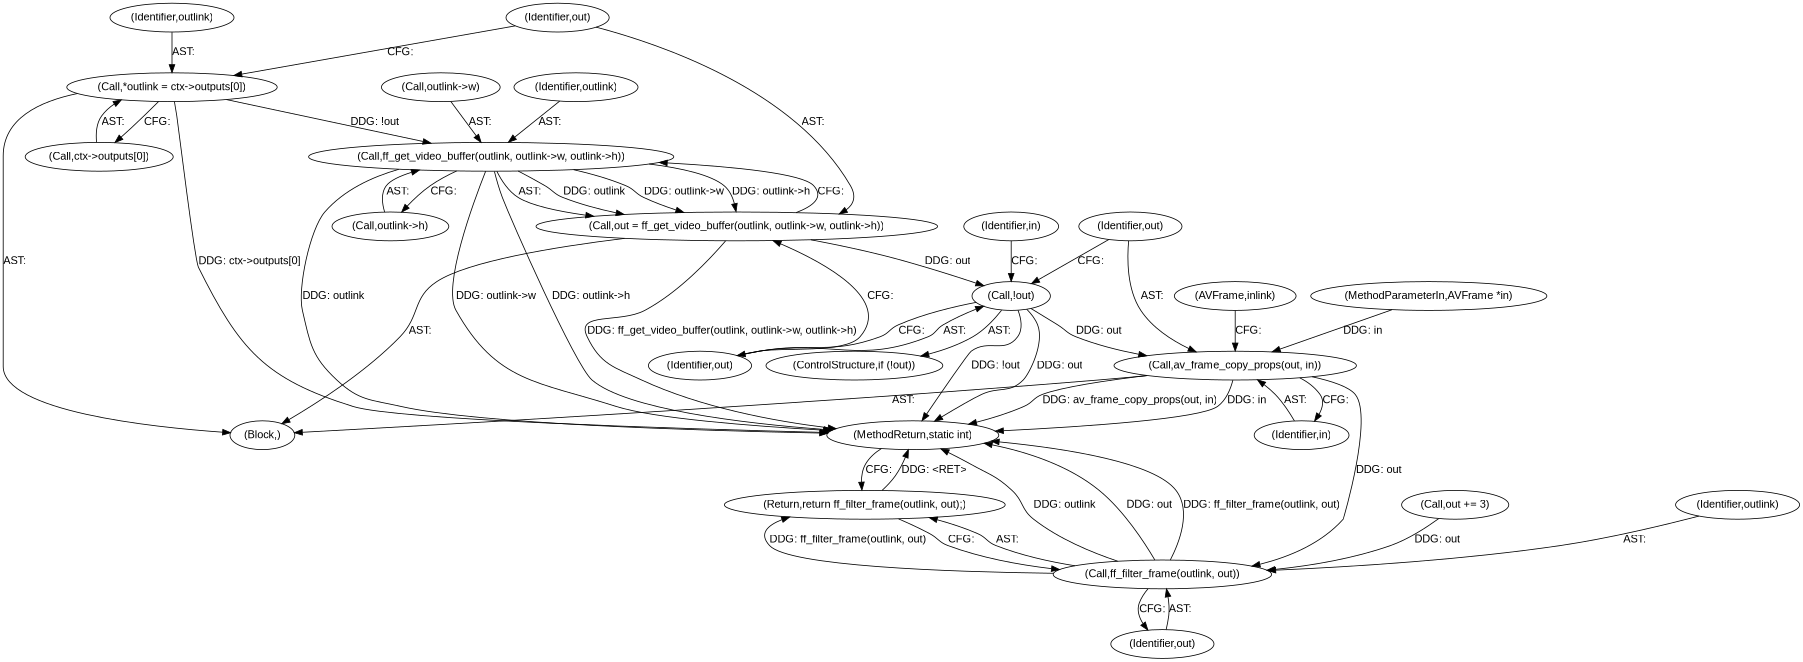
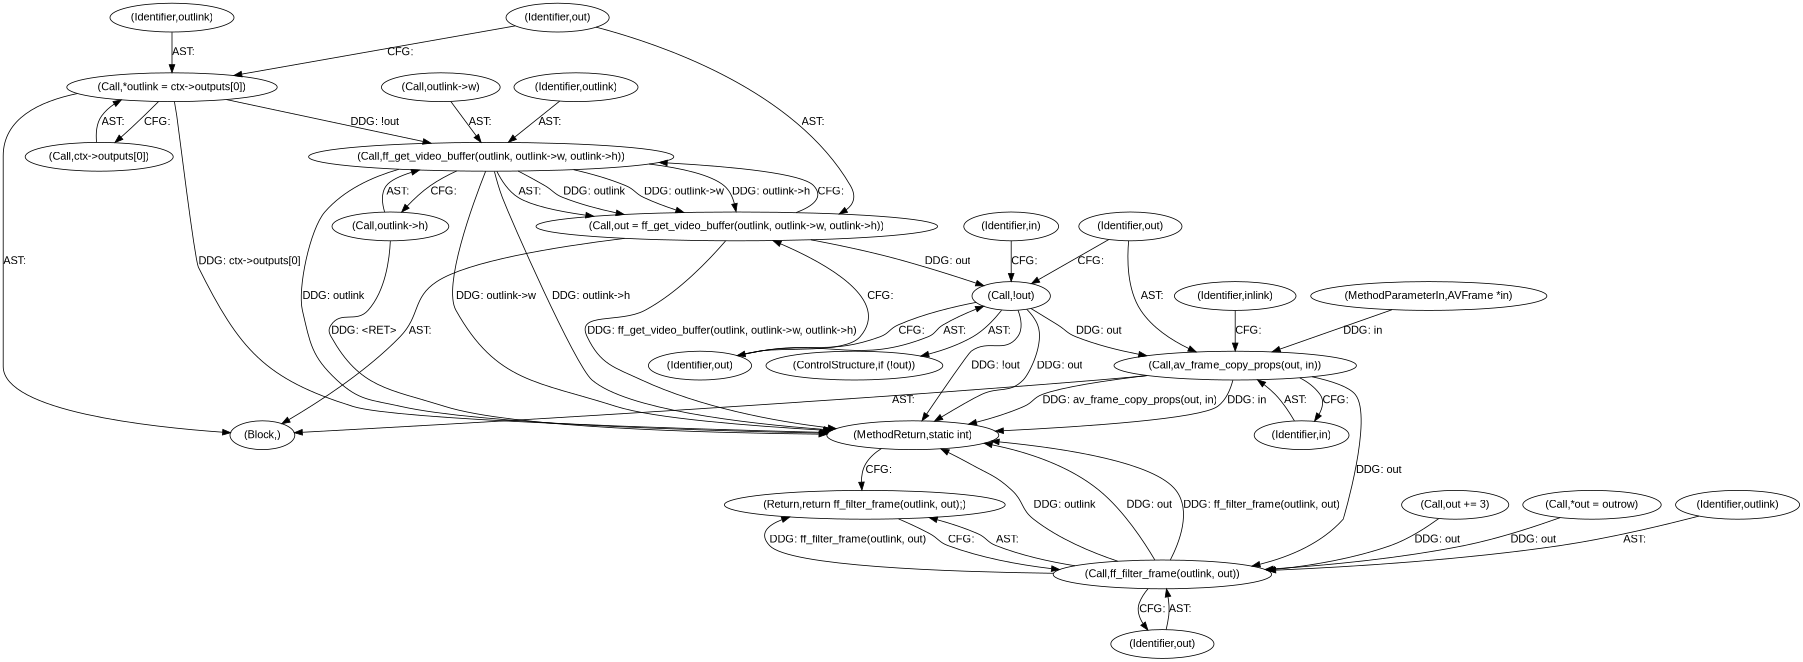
node "(AVFrame,inlink)": label "(AVFrame,inlink)" -> "(Identifier,inlink)"
edge "(Return,return ff_filter_frame(outlink, out);)" -> "(MethodReturn,static int)": now "(Call,outlink->h)" -> "(MethodReturn,static int)"
node "(Call,*out = outrow)": added
